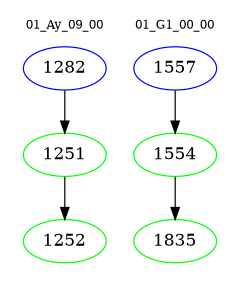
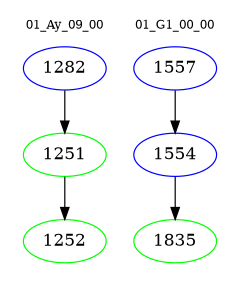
node "1554": color green -> blue
